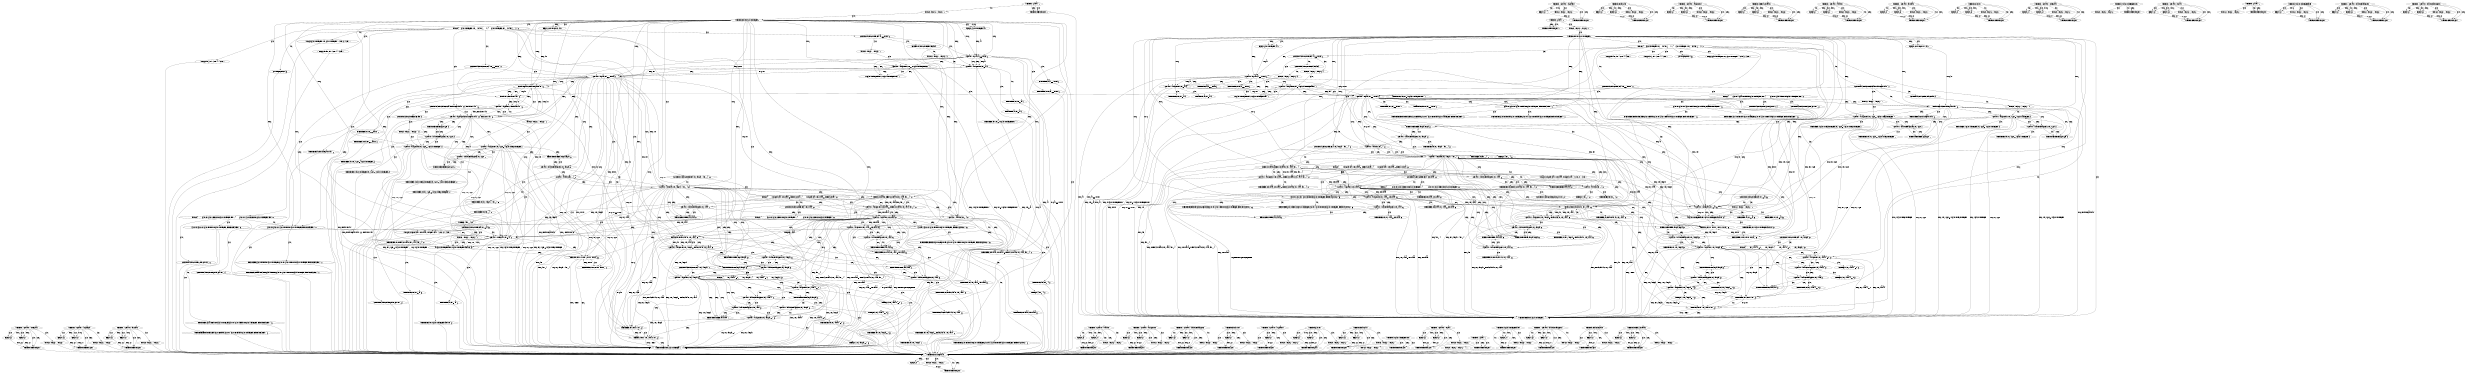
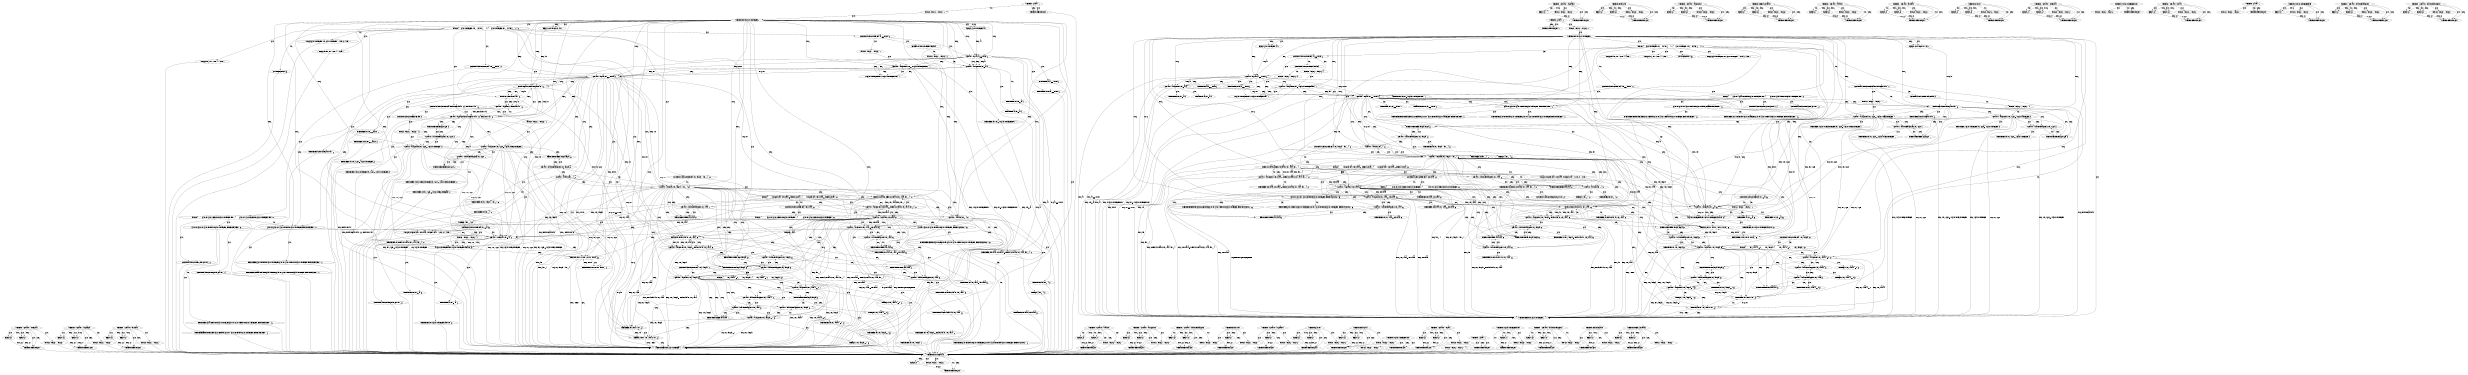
edge "(CONTROL_STRUCTURE,IF,if (BN_is_negative(bn)))" -> "(BN_is_zero,BN_is_zero(bn))": now "(<operator>.logicalNot,!BN_is_zero(bn))" -> "(BN_is_zero,BN_is_zero(bn))"
